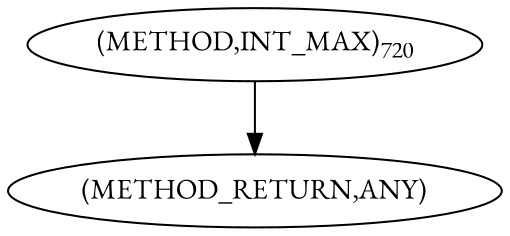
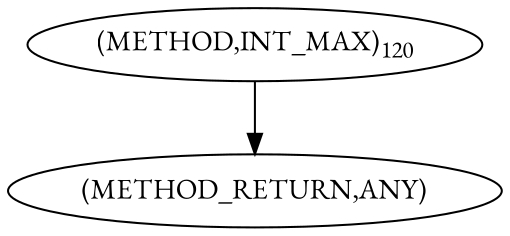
node "(METHOD,INT_MAX)": text "720" -> "120"
